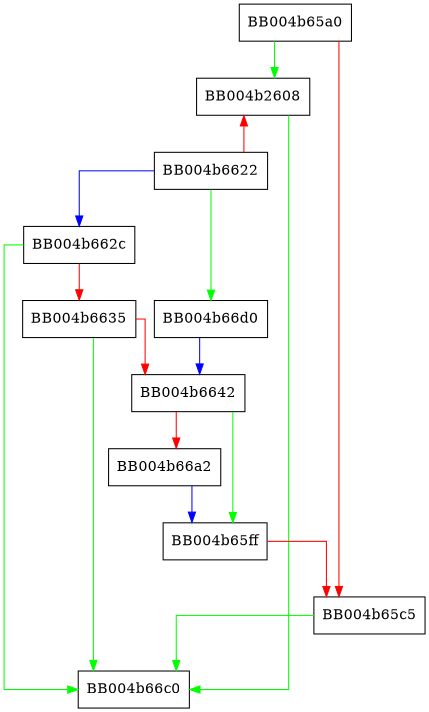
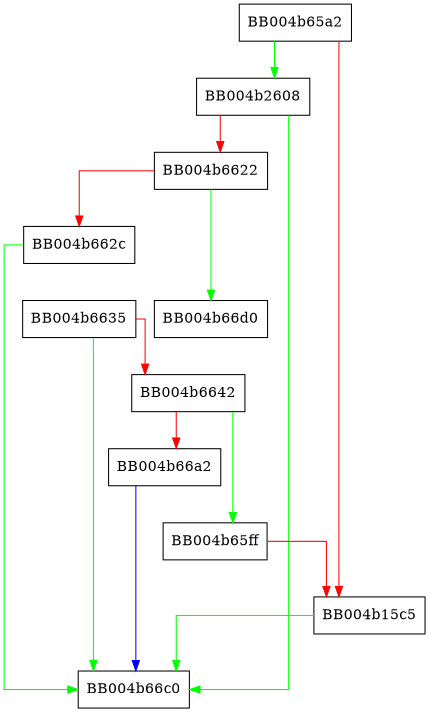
node "BB004b65a0": label "BB004b65a0" -> "BB004b65a2"
edge "BB004b6622" -> "BB004b2608": reversed
edge "BB004b6622" -> "BB004b662c": color blue -> red
edge "BB004b662c" -> "BB004b6635": removed
edge "BB004b66d0" -> "BB004b6642": removed
edge "BB004b66a2" -> "BB004b65ff": now "BB004b66a2" -> "BB004b66c0"
node "BB004b65c5": label "BB004b65c5" -> "BB004b15c5"
